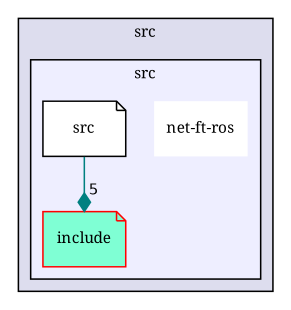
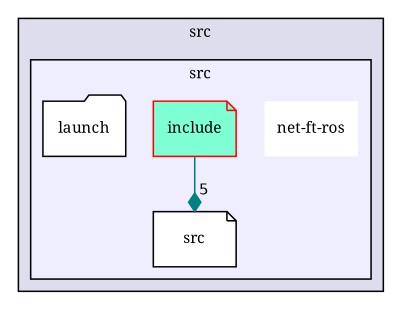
node "launch": added
edge "src" -> "include": reversed
